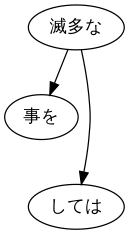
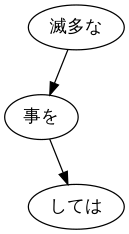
edge "滅多な" -> "しては": now "事を" -> "しては"
